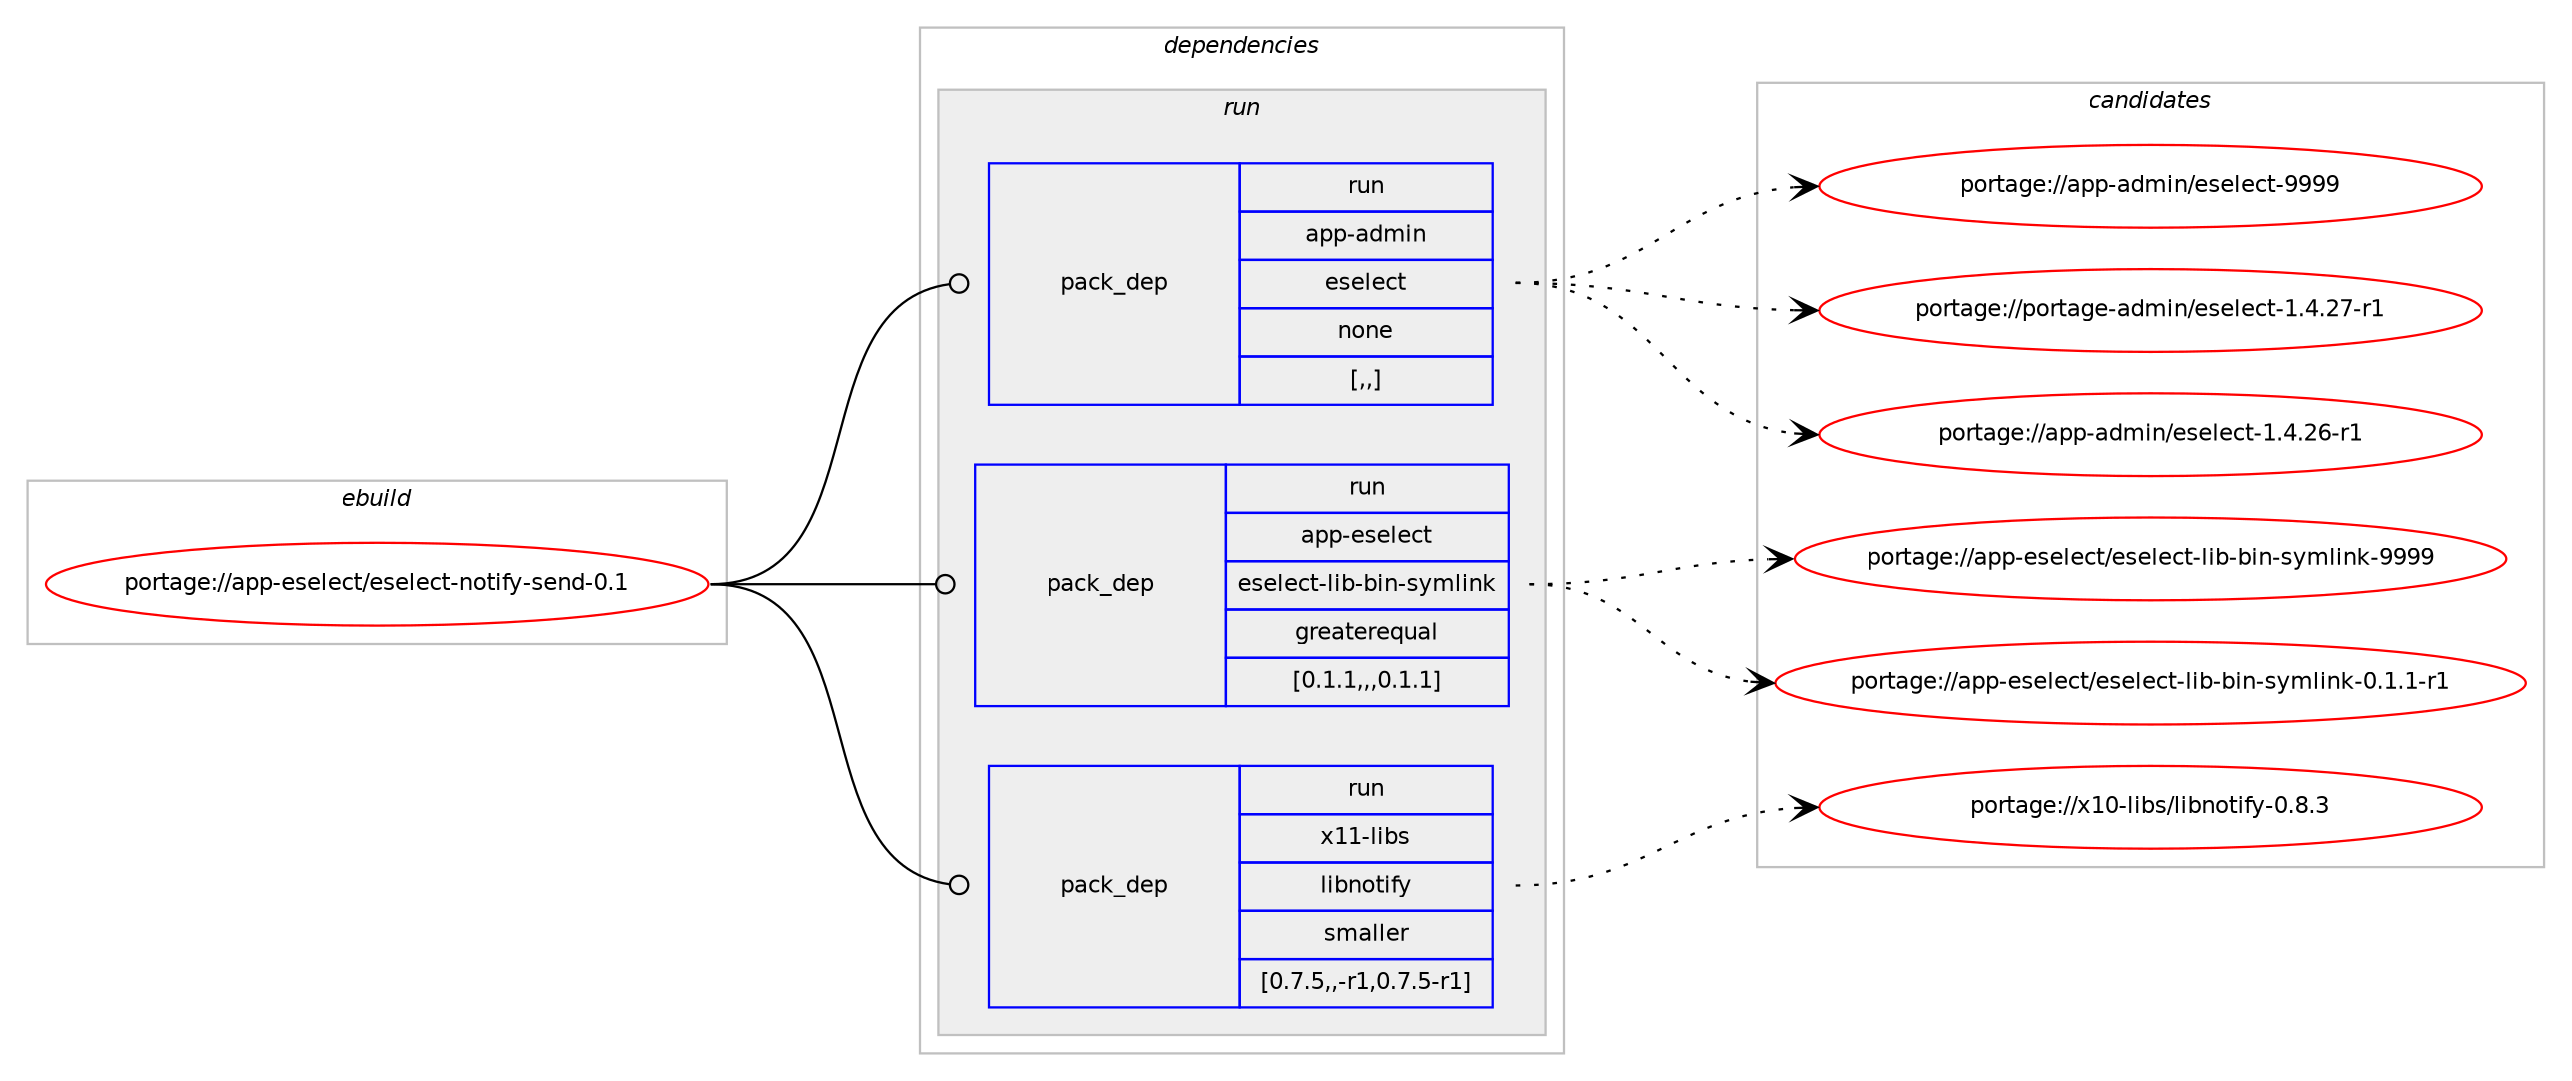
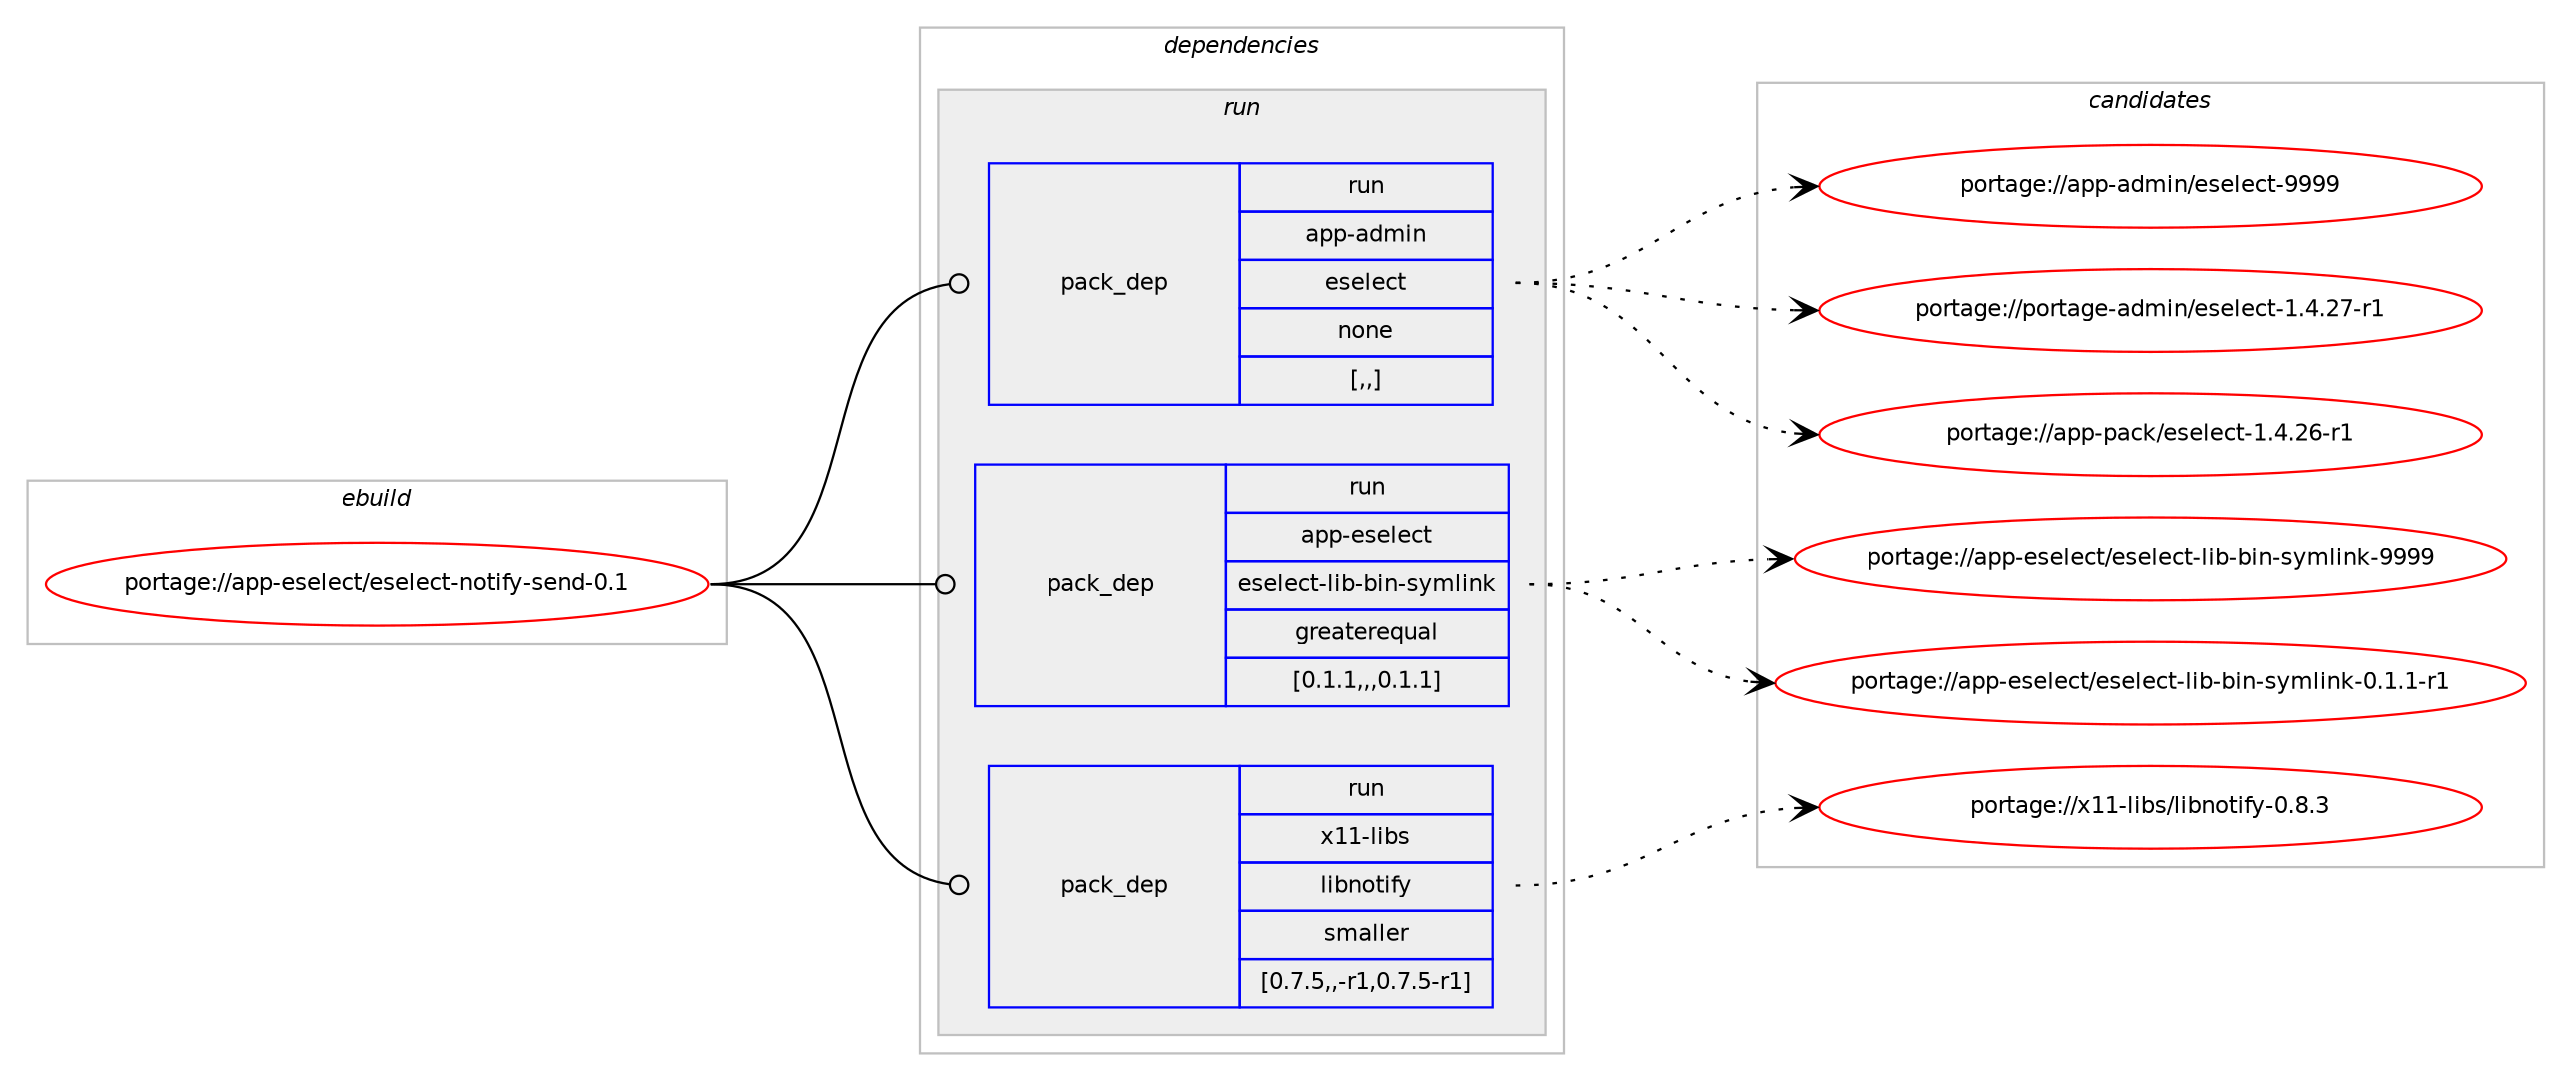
node "portage://app-admin/eselect-1.4.26-r1": label "portage://app-admin/eselect-1.4.26-r1" -> "portage://app-pack/eselect-1.4.26-r1"
node "portage://x10-libs/libnotify-0.8.3": label "portage://x10-libs/libnotify-0.8.3" -> "portage://x11-libs/libnotify-0.8.3"
